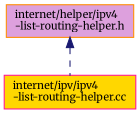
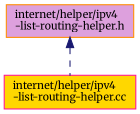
node "internet/ipv/ipv4 -list-routing-helper.cc": label "internet/ipv/ipv4 -list-routing-helper.cc" -> "internet/helper/ipv4 -list-routing-helper.cc"
